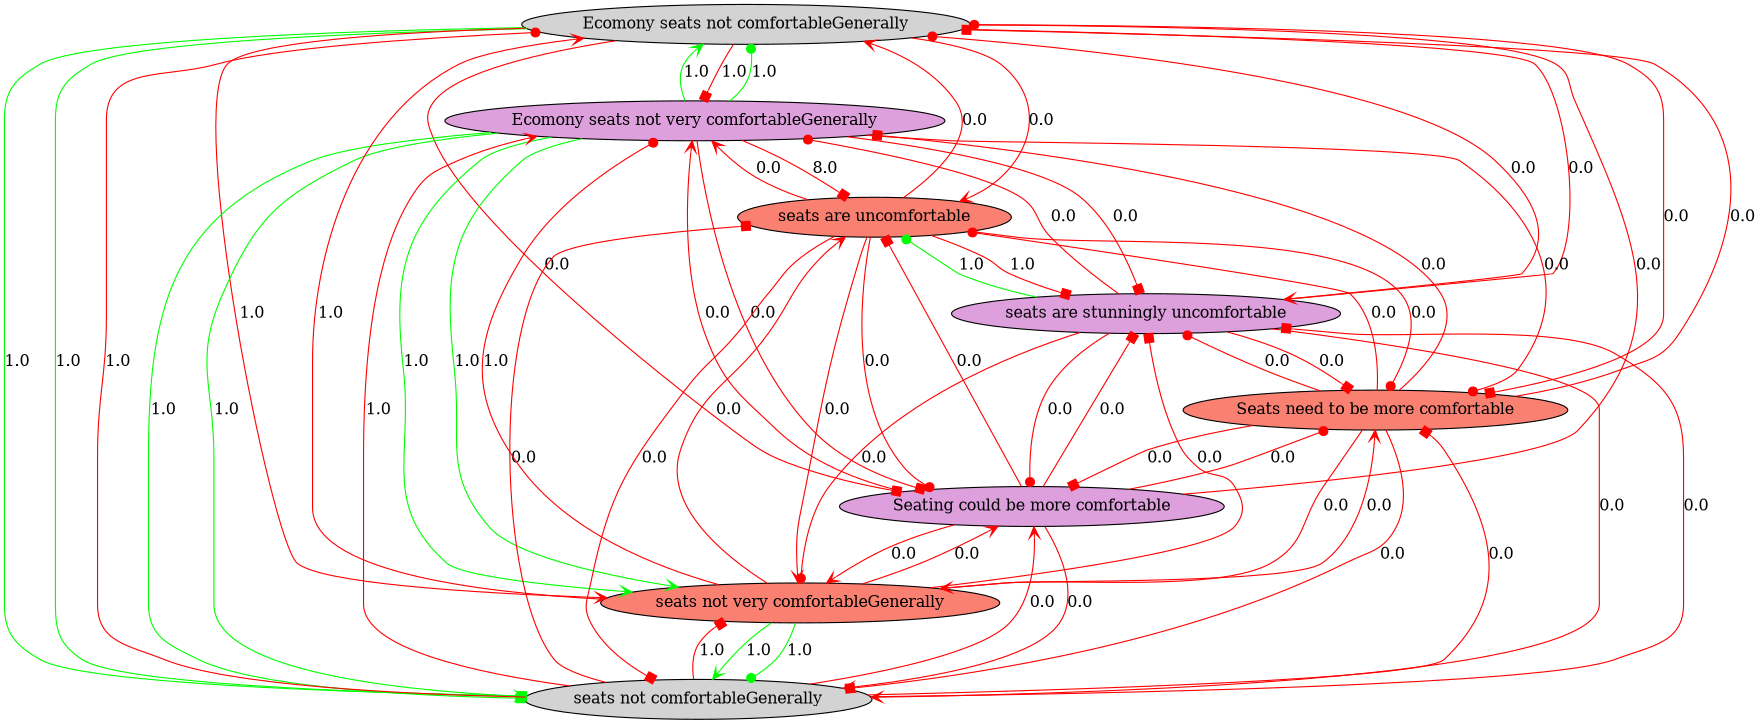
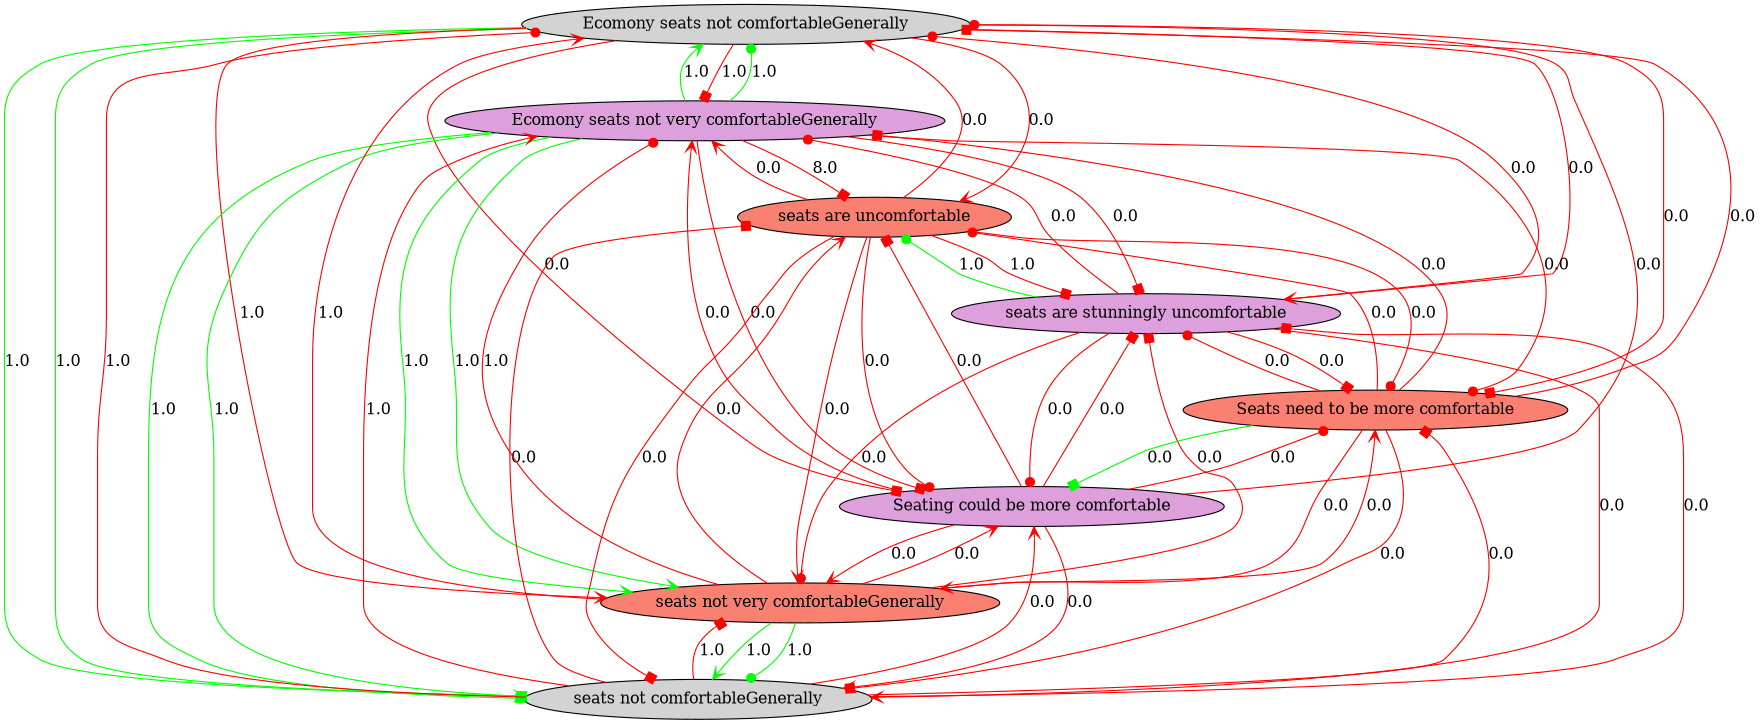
edge "Seats need to be more comfortable" -> "Seating could be more comfortable": color red -> green
